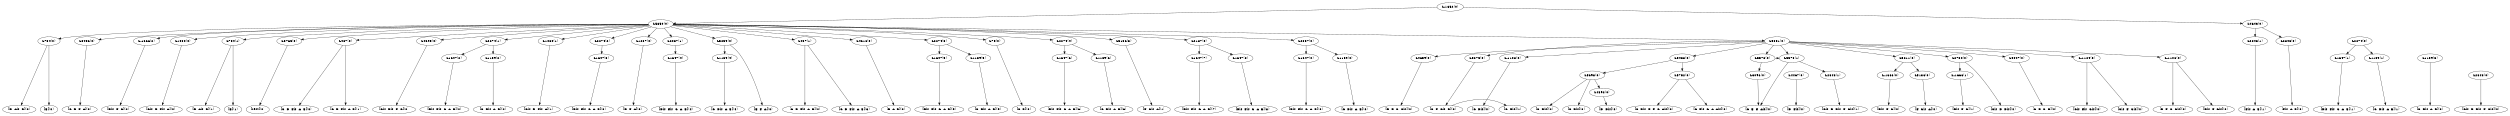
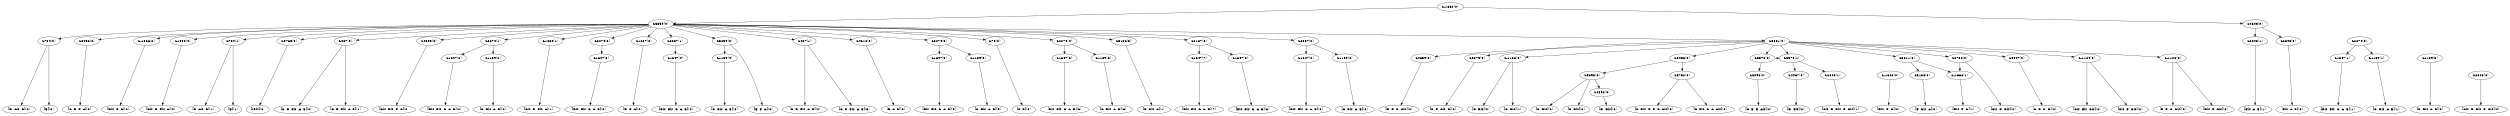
edge "L5211(0)" -> "L-1666(0)": now "L5211(0)" -> "L-1666(1)"
edge "L5578(1)" -> "[C  E  F  Ais](0)": now "L5578(1)" -> "L4467(0)"
edge "[C  F  Gis  B](0)" -> "[C  Dis](1)": now "L-1108(0)" -> "[C  Dis](1)"
